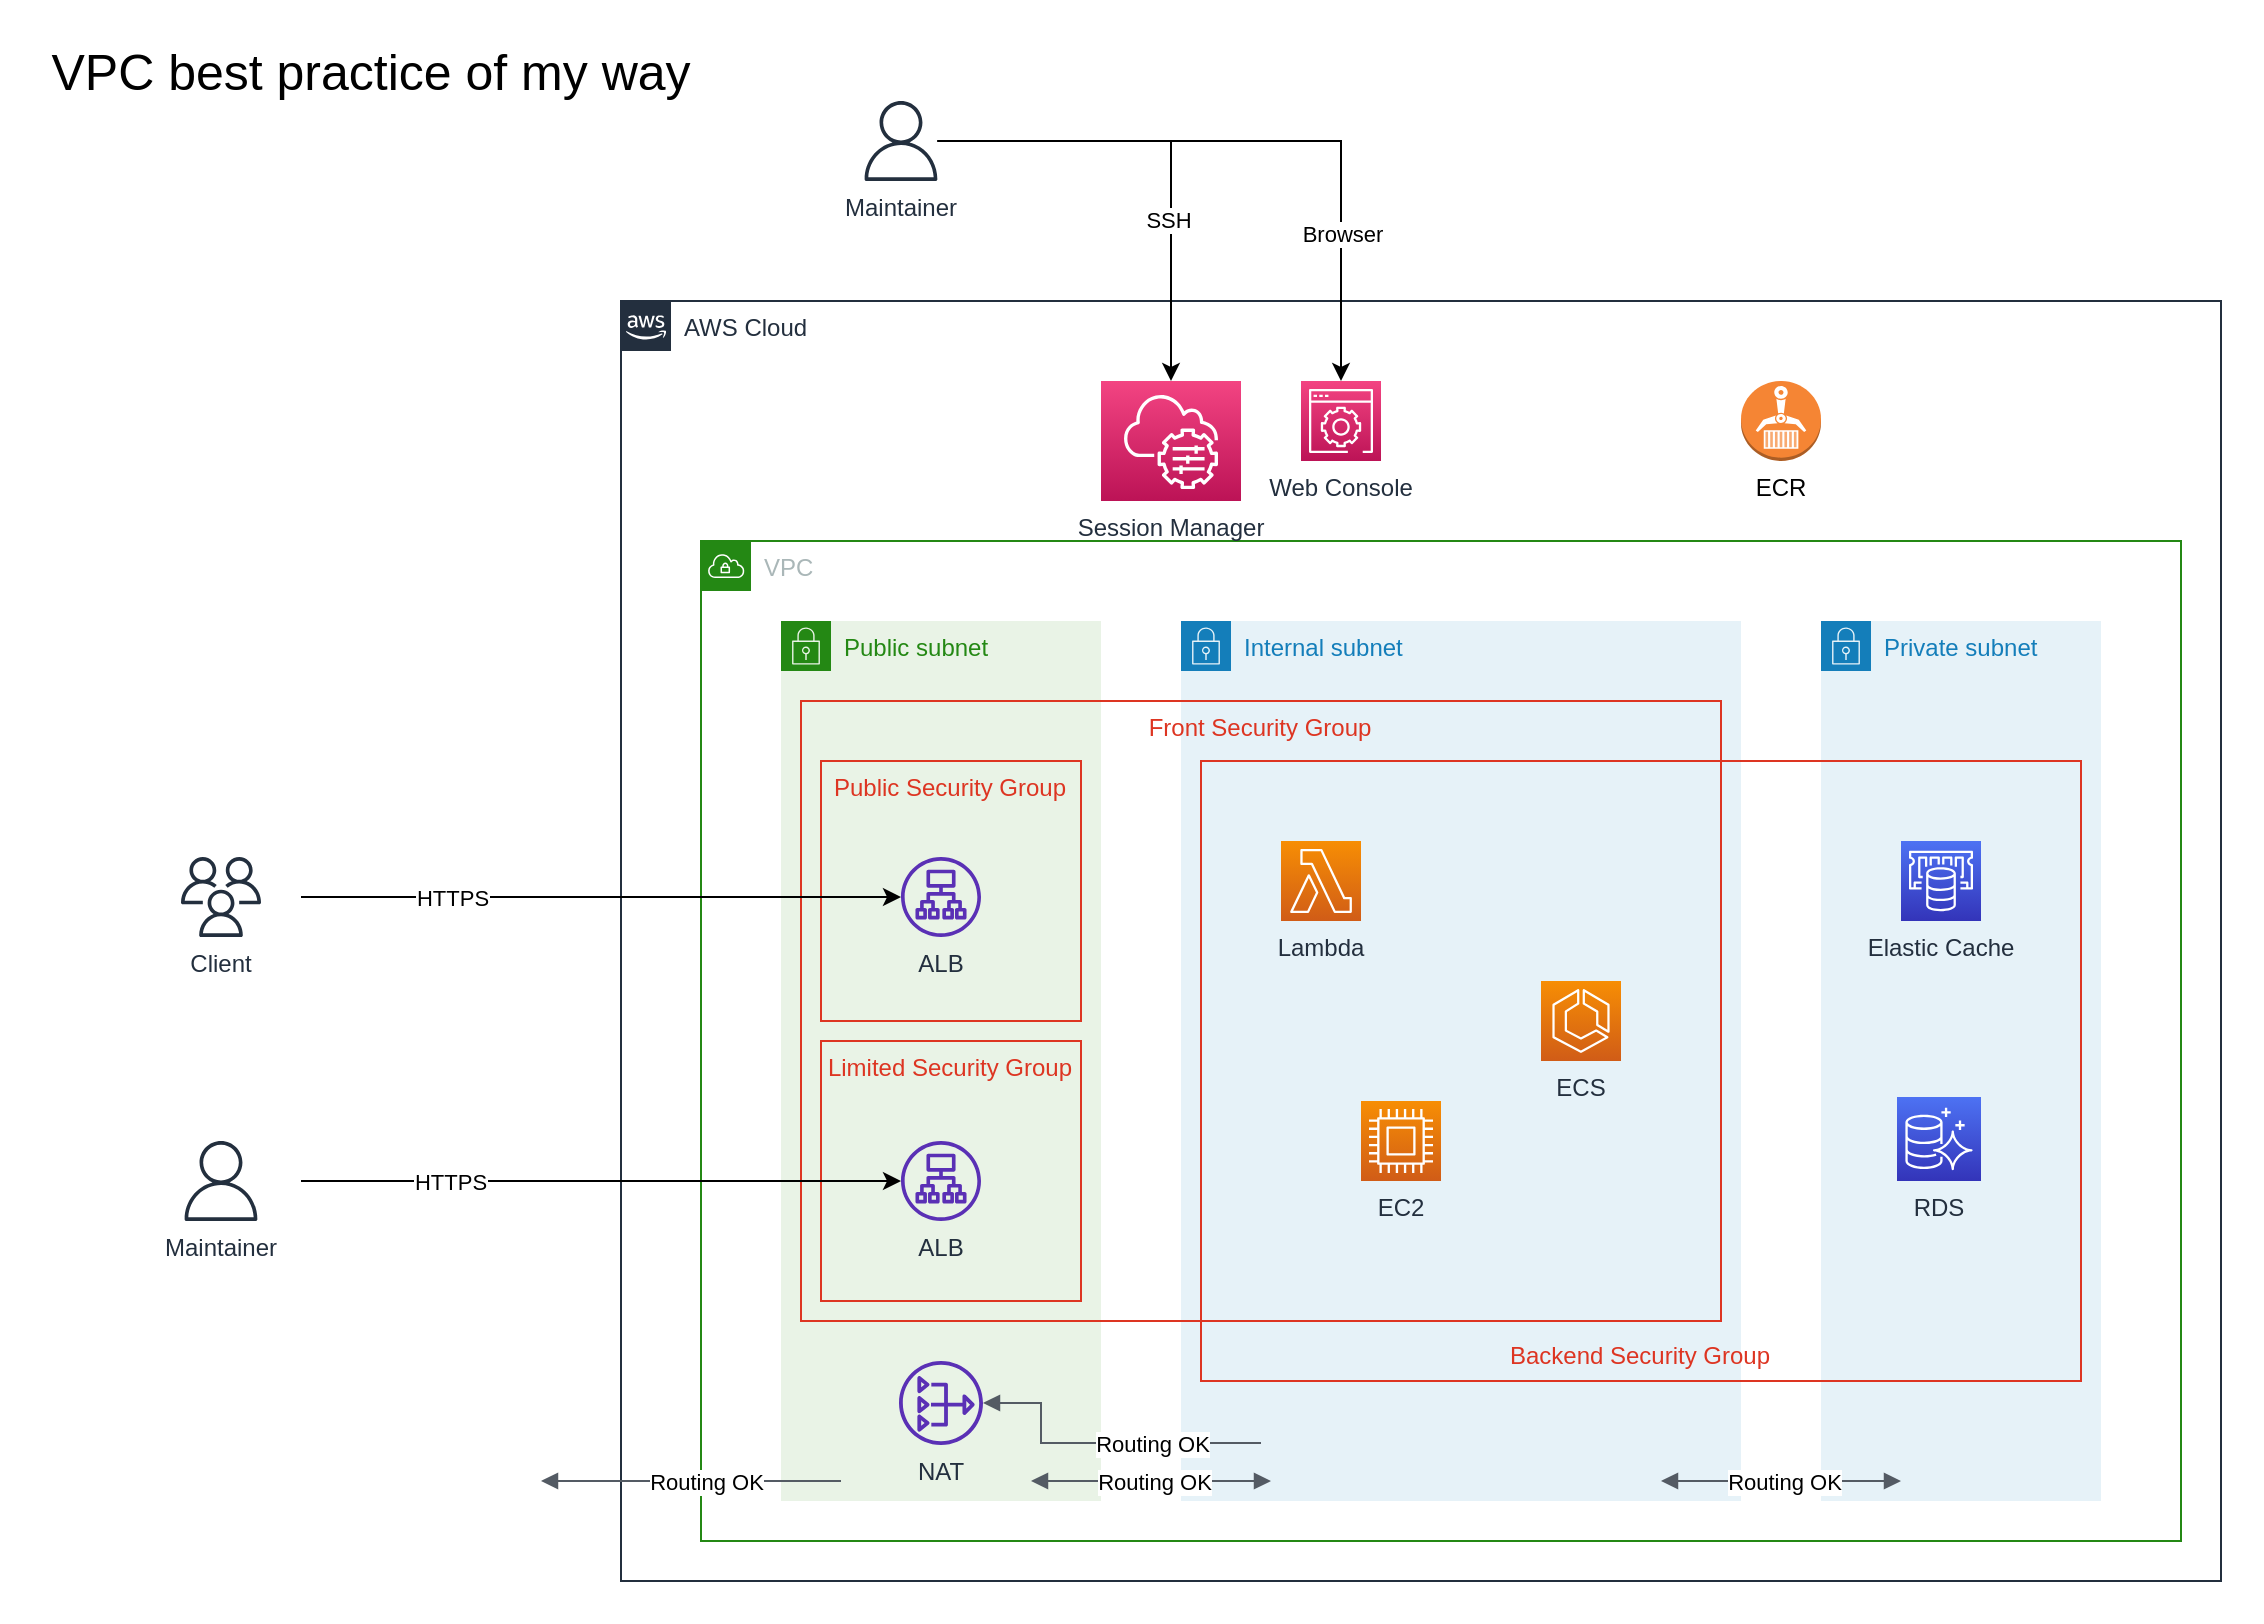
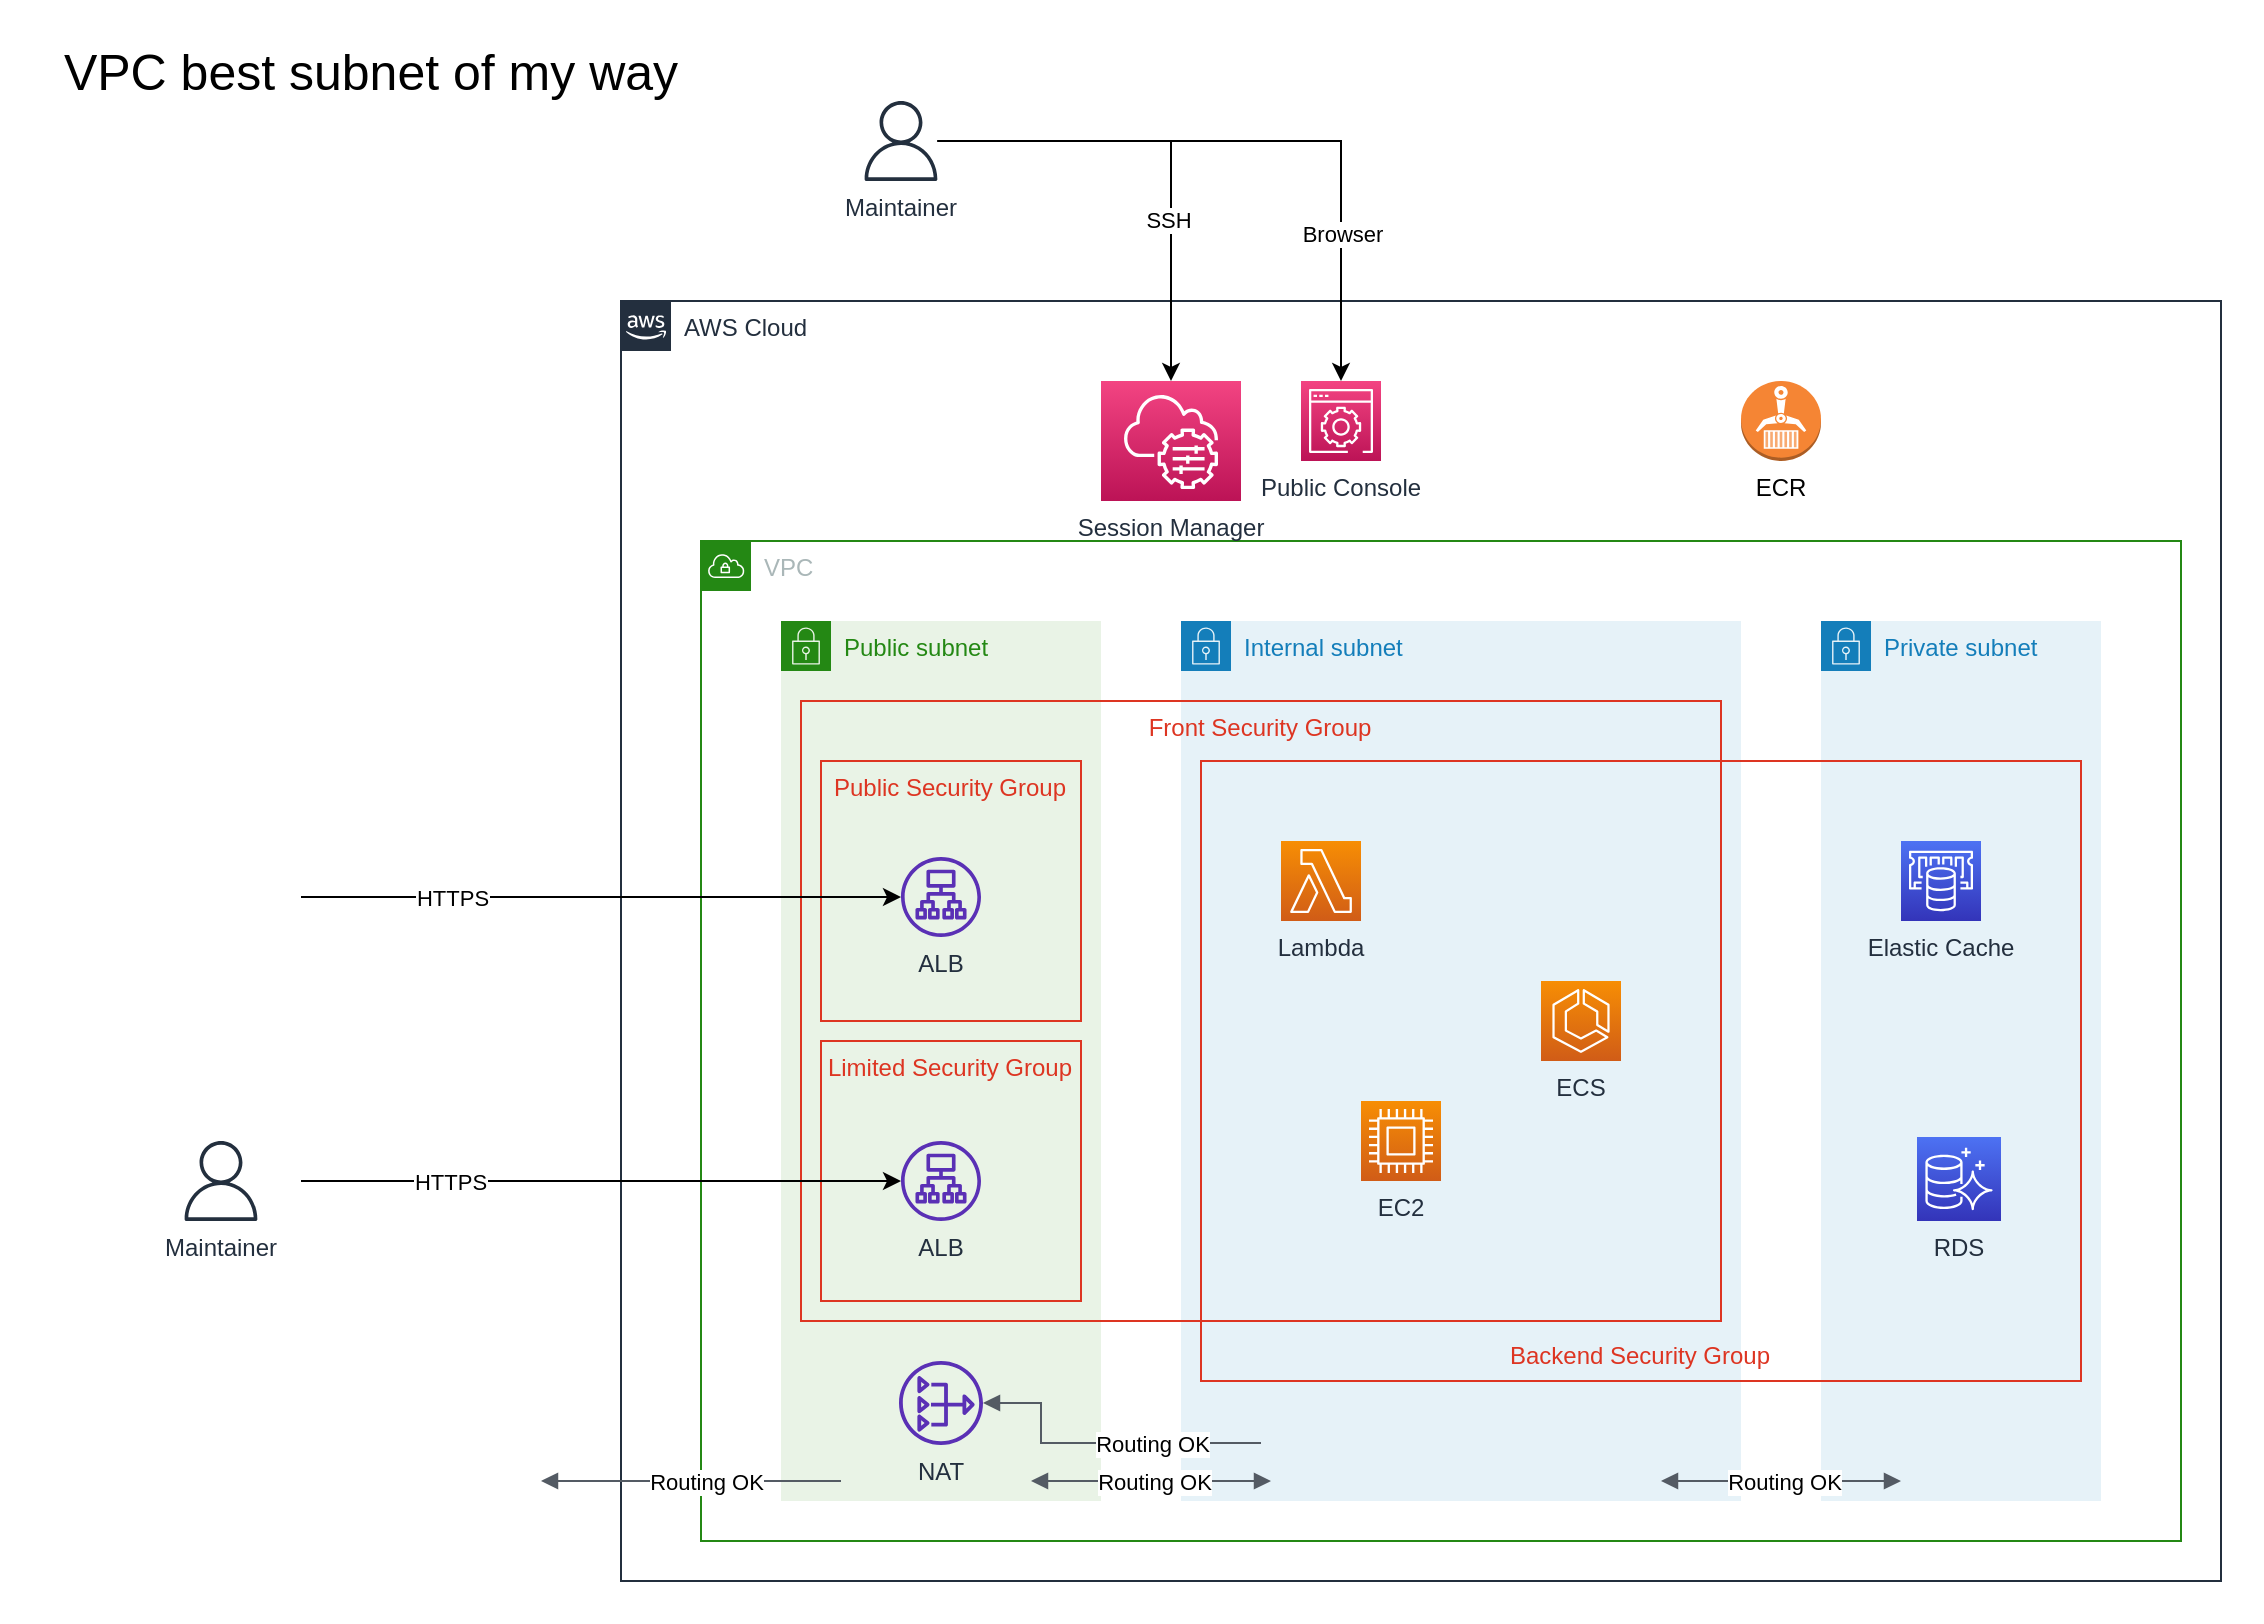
node "VPC best practice of my way": label "VPC best practice of my way" -> "VPC best subnet of my way"
node "Web Console": label "Web Console" -> "Public Console"
node "Client": removed
node "RDS": moved (1939, 1139) -> (1959, 1179)
